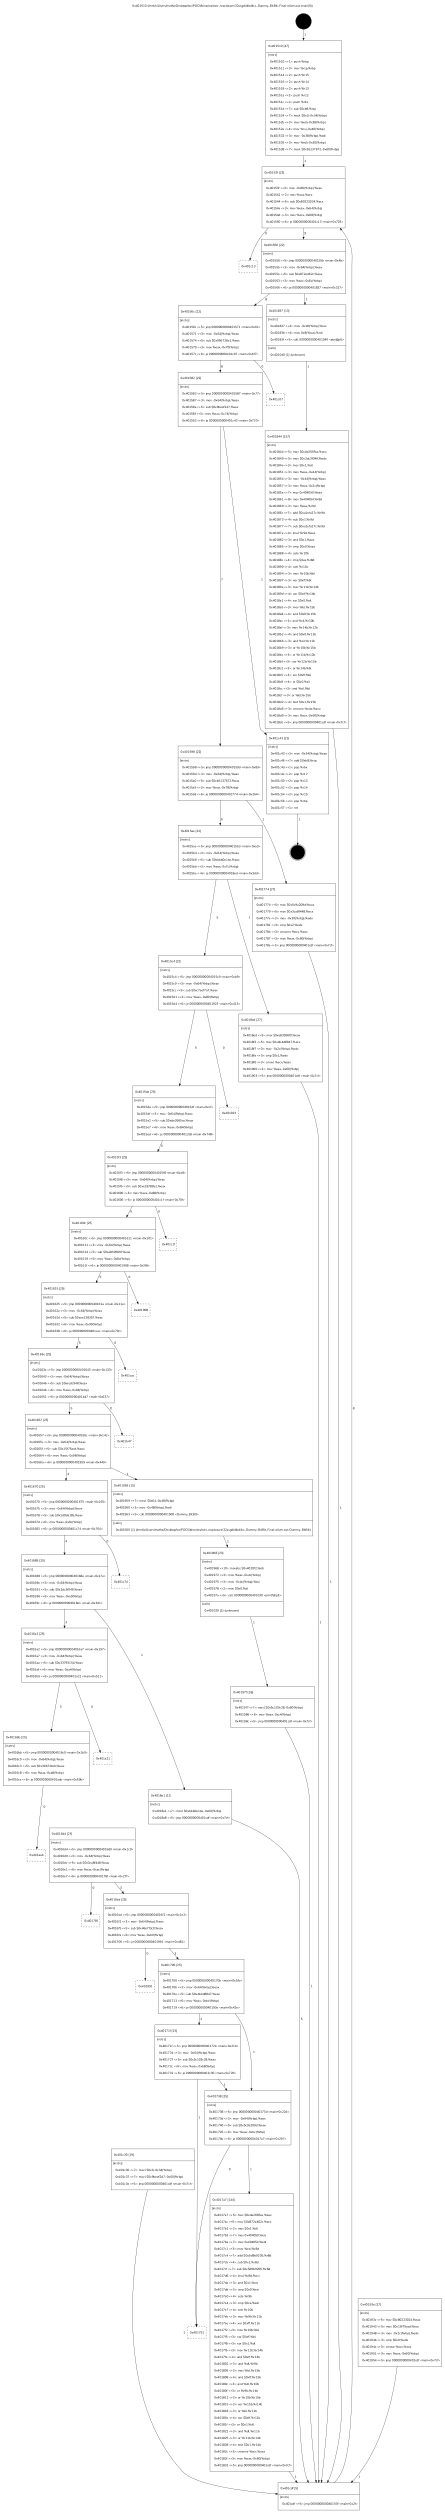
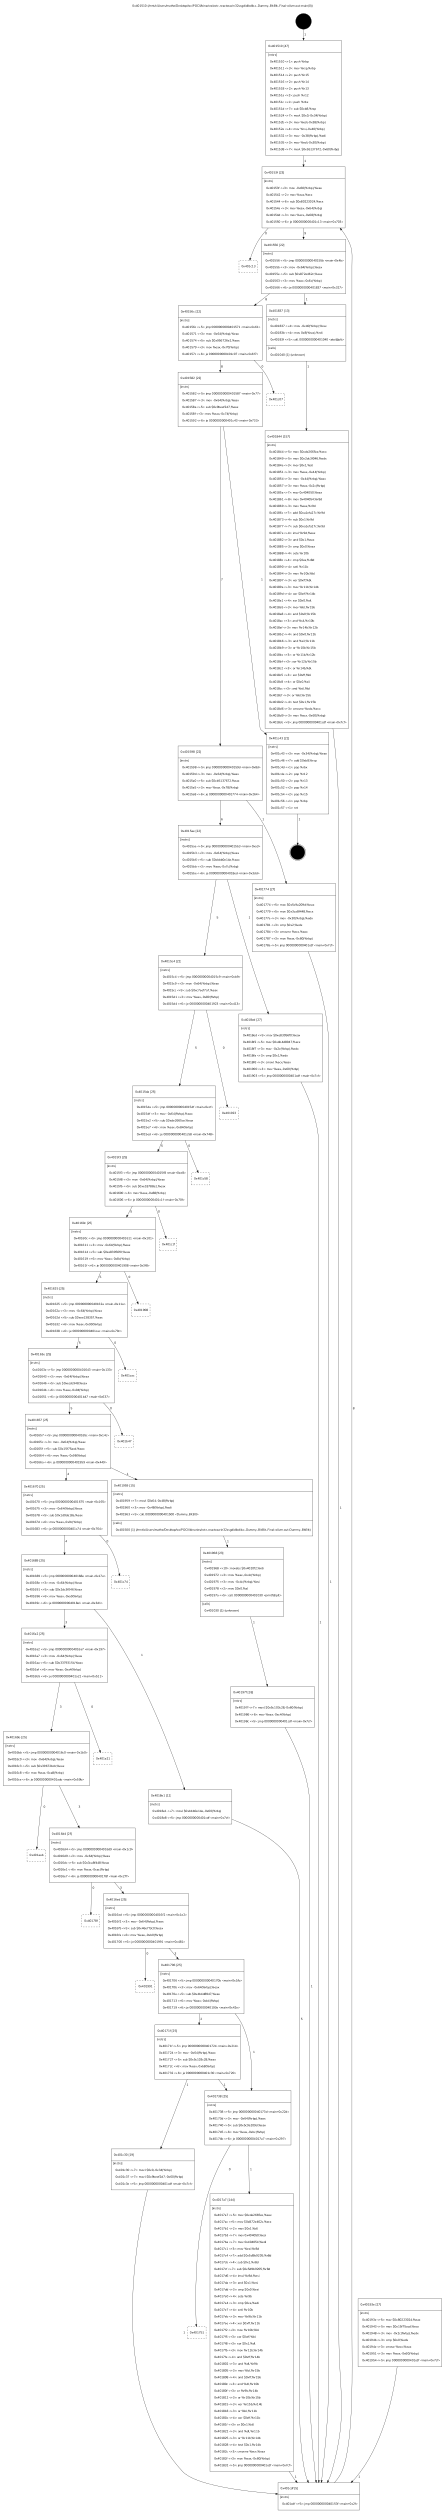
node "0x401c58": added
edge "0x4016bb [25]" -> "0x4016d4 [25]": added, label "3"
edge "0x40171f [25]" -> "0x401751": now "0x40171f [25]" -> "0x401c30 [19]"
